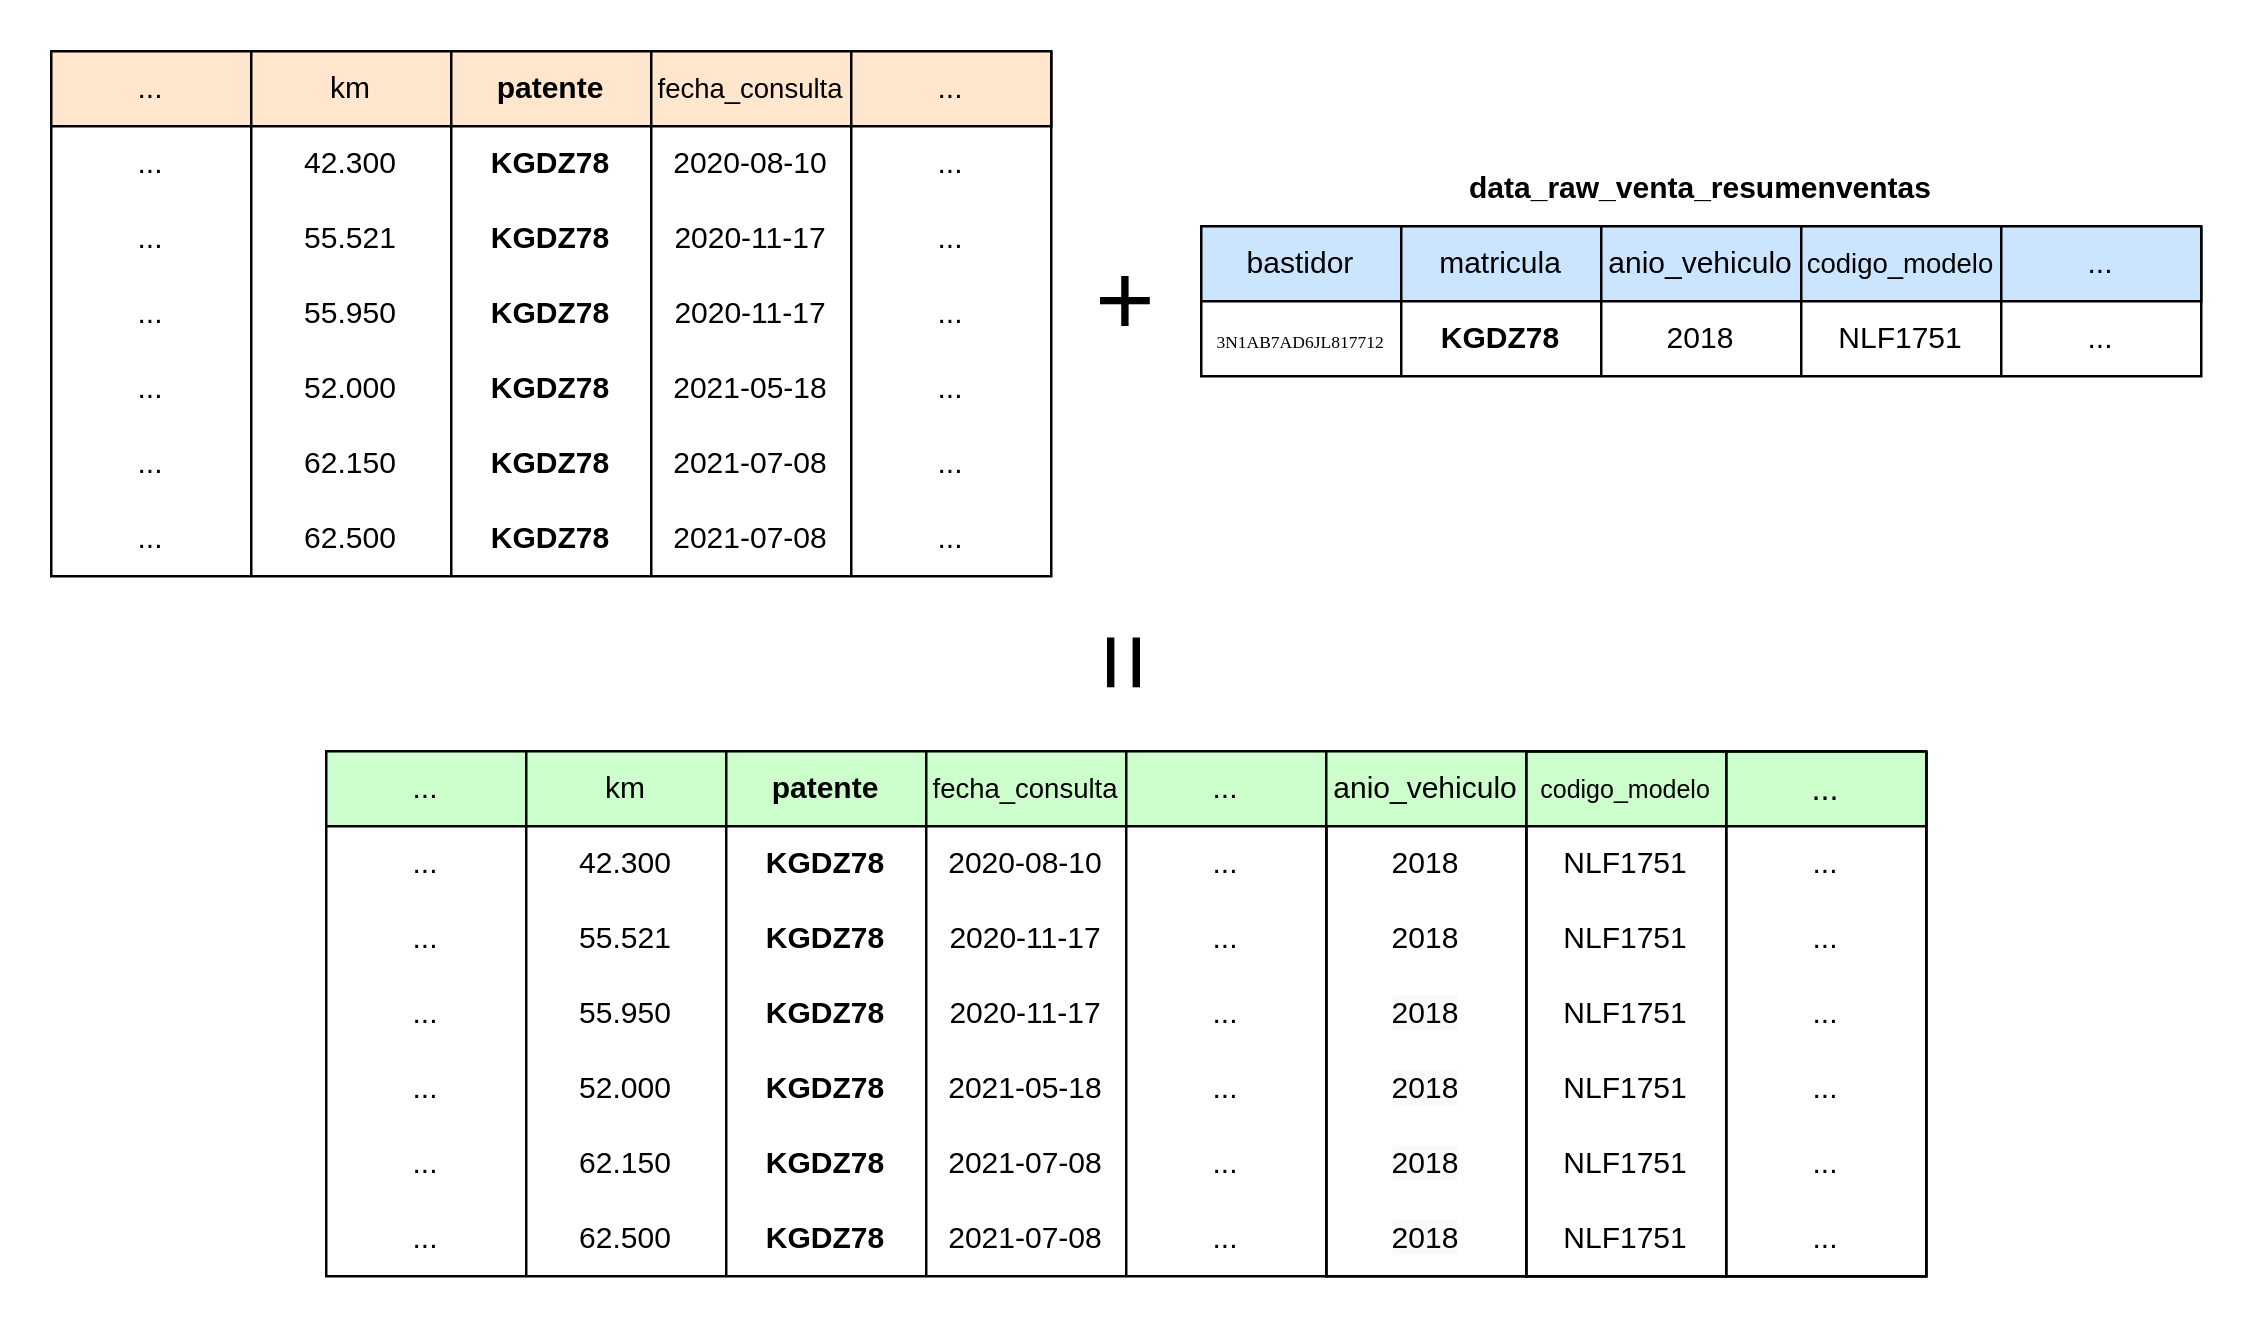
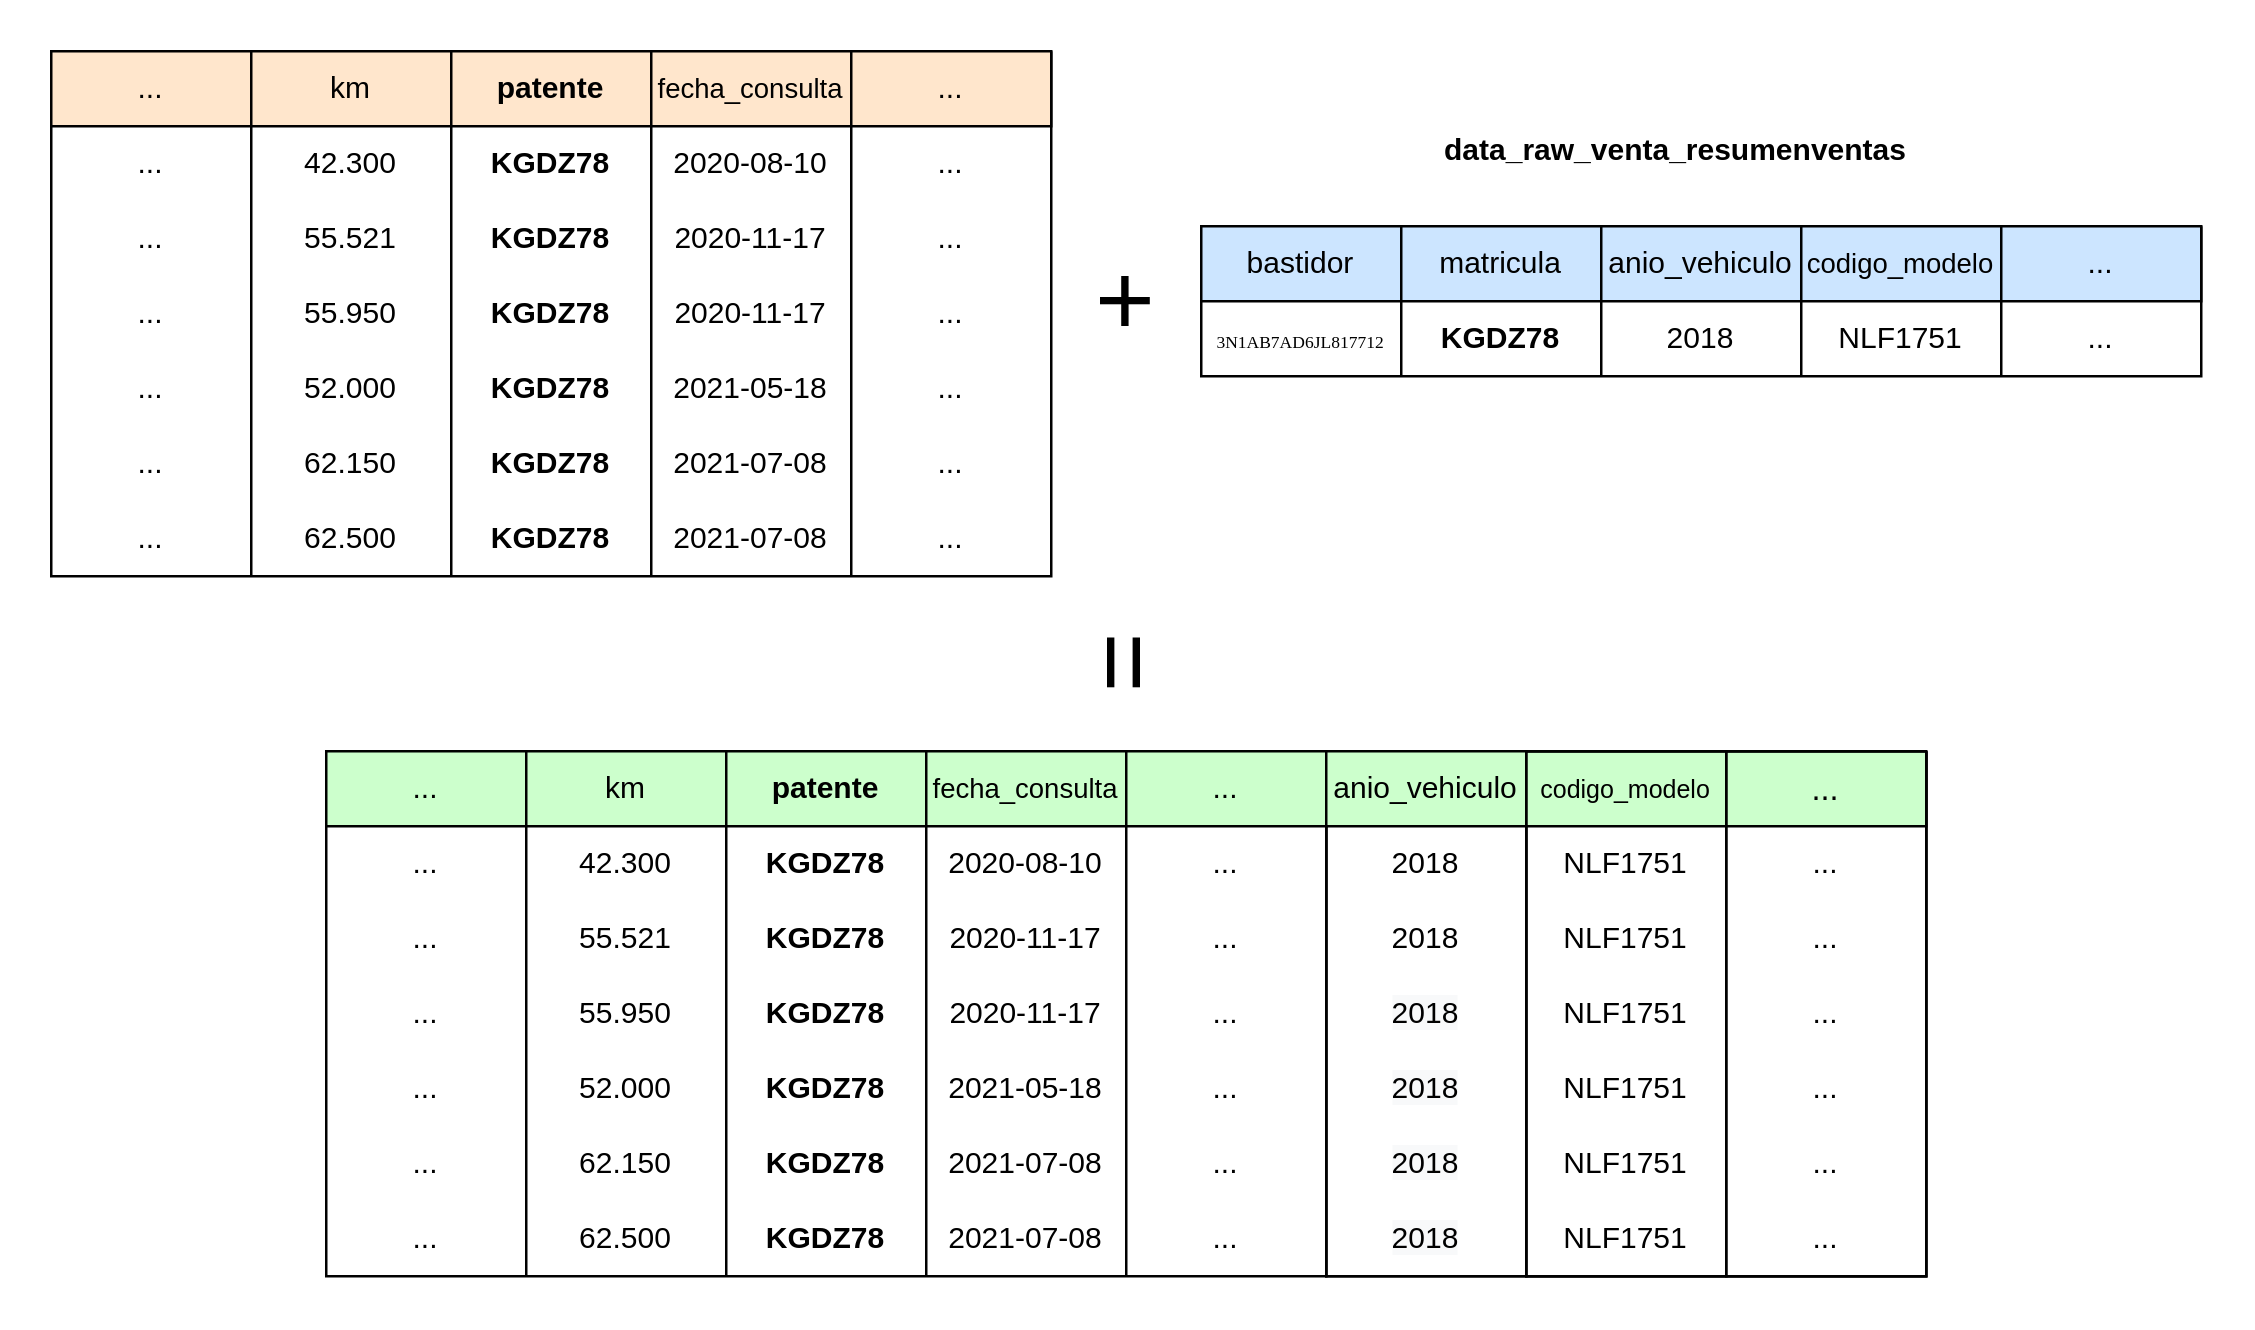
node "data_raw_venta_resumenventas": moved (1701, 189) -> (1676, 151)
